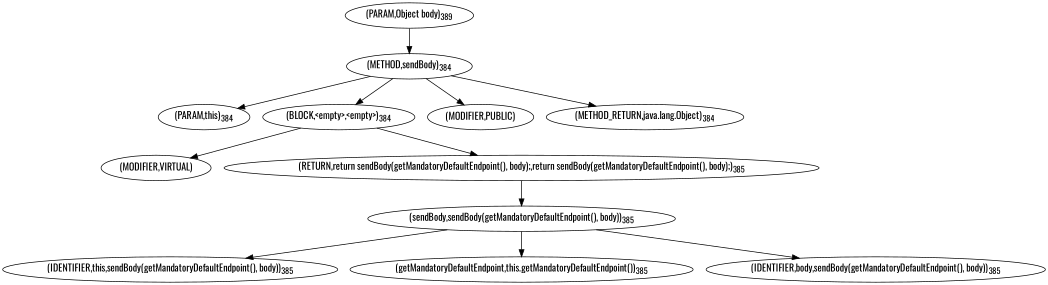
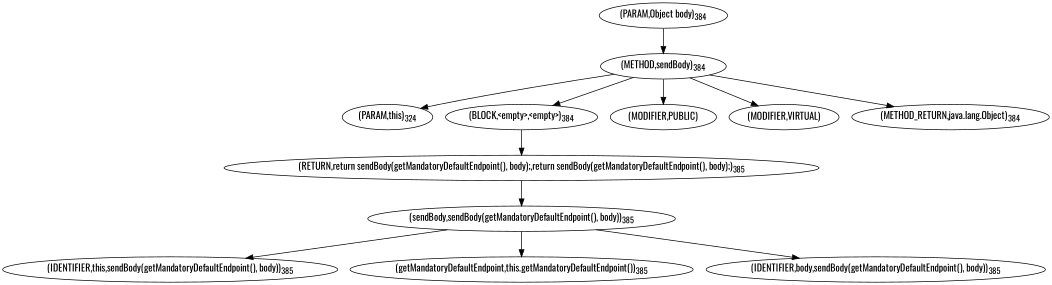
node "(PARAM,Object body)": text "389" -> "384"
node "(PARAM,this)": text "384" -> "324"
edge "(BLOCK,<empty>,<empty>)" -> "(MODIFIER,VIRTUAL)": now "(METHOD,sendBody)" -> "(MODIFIER,VIRTUAL)"
